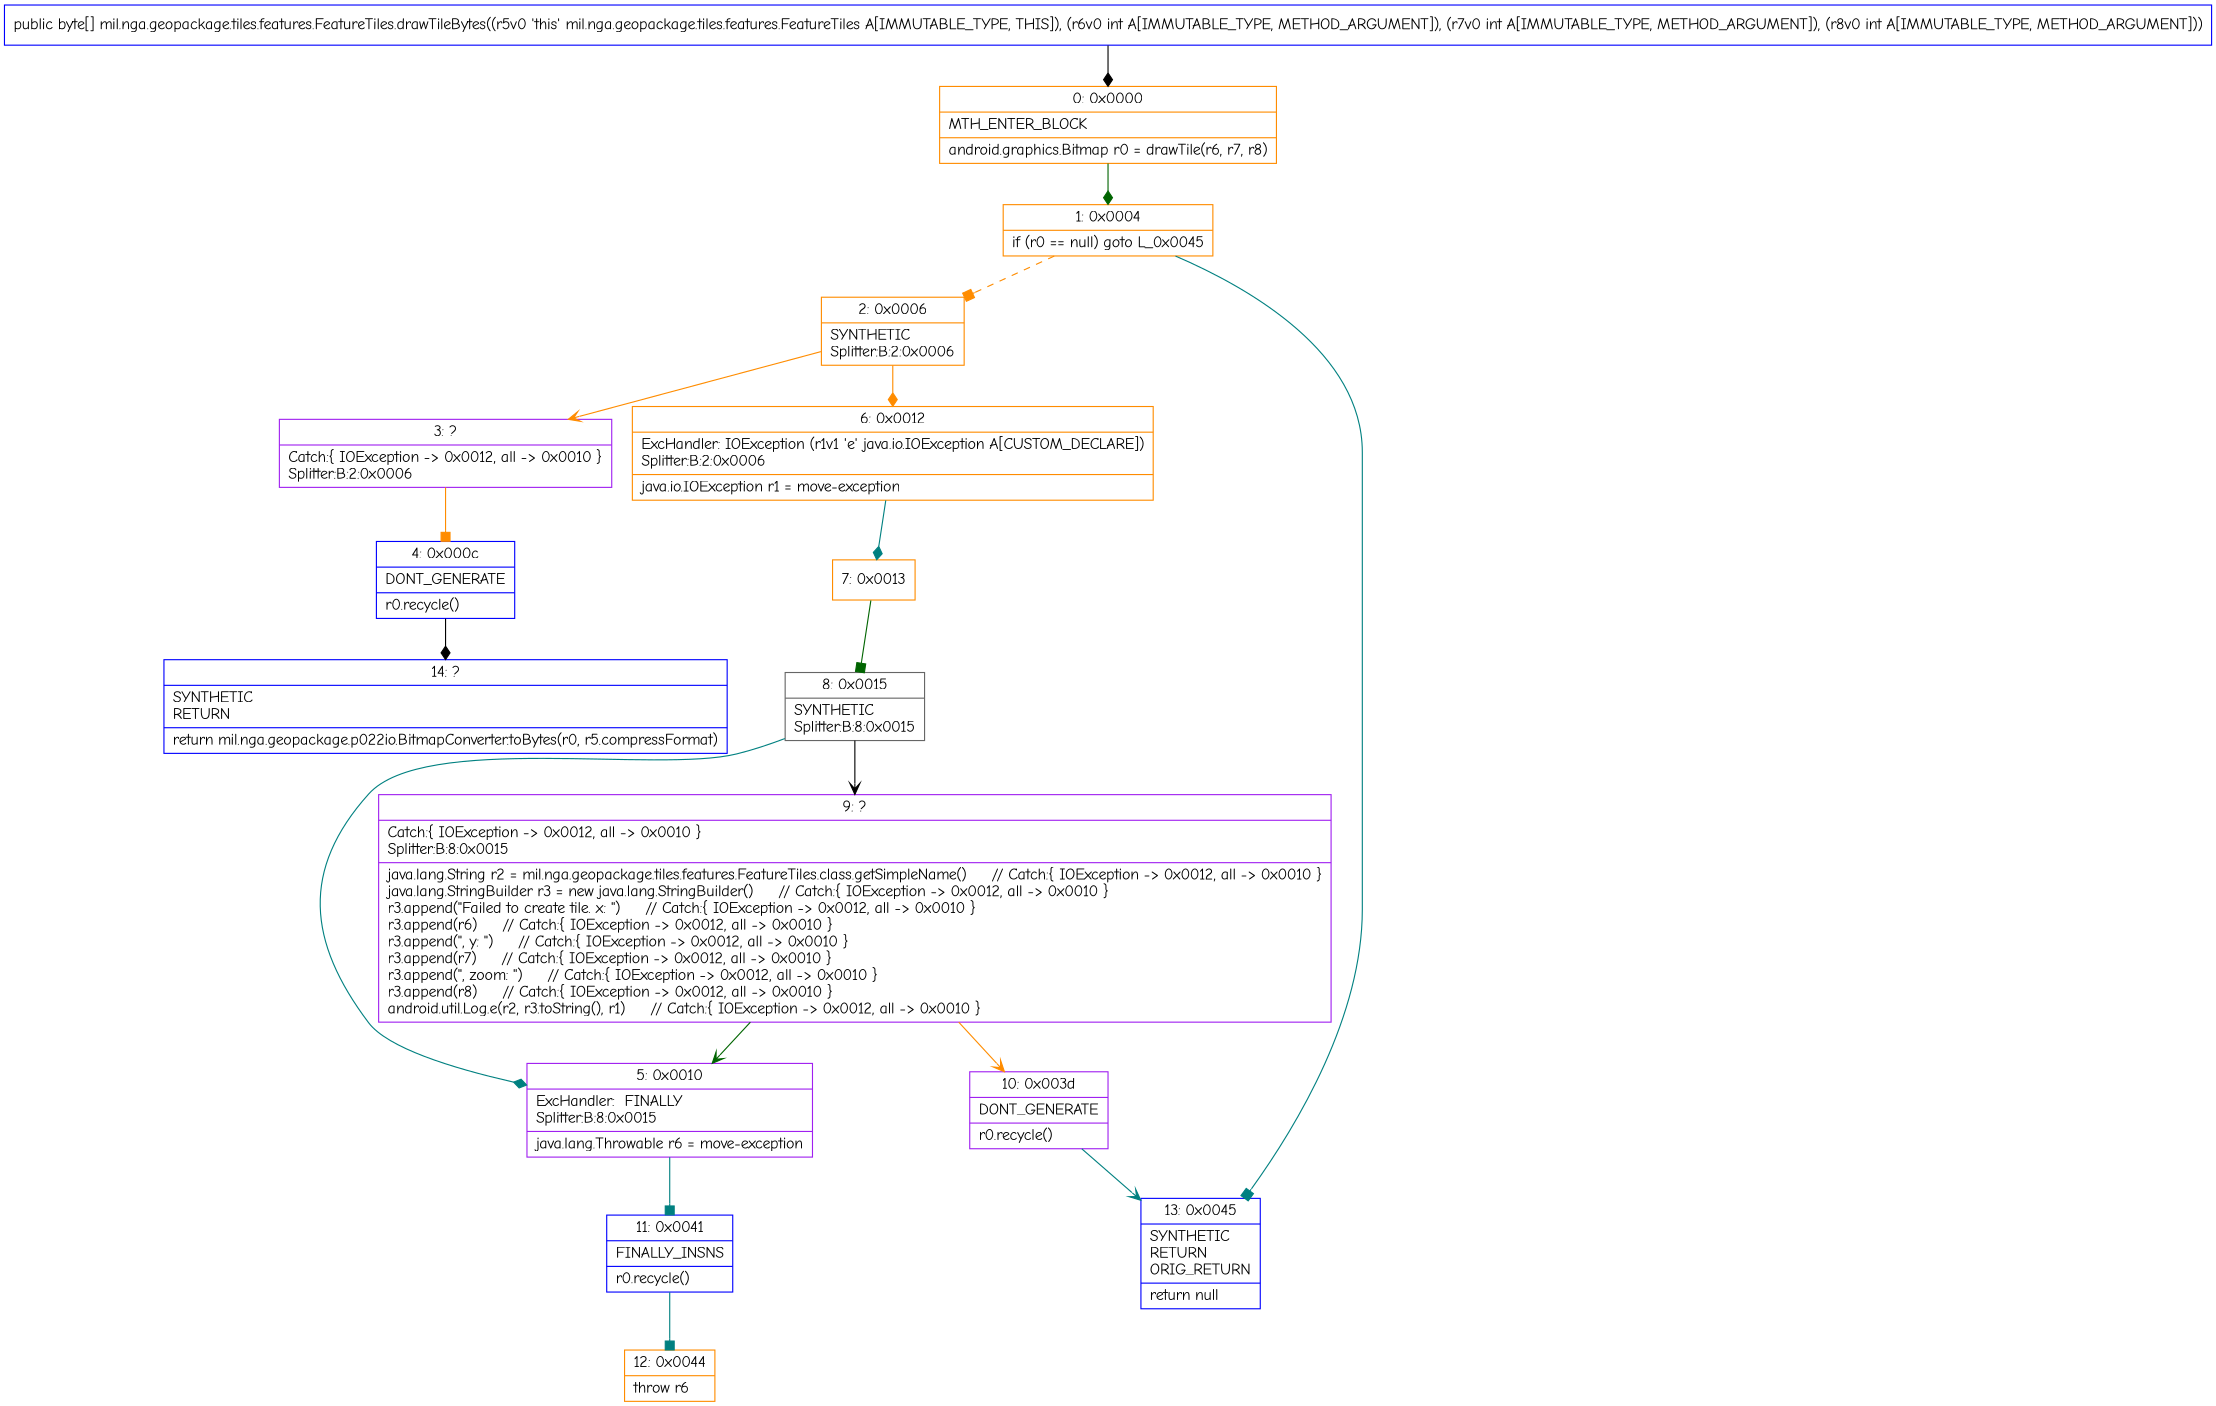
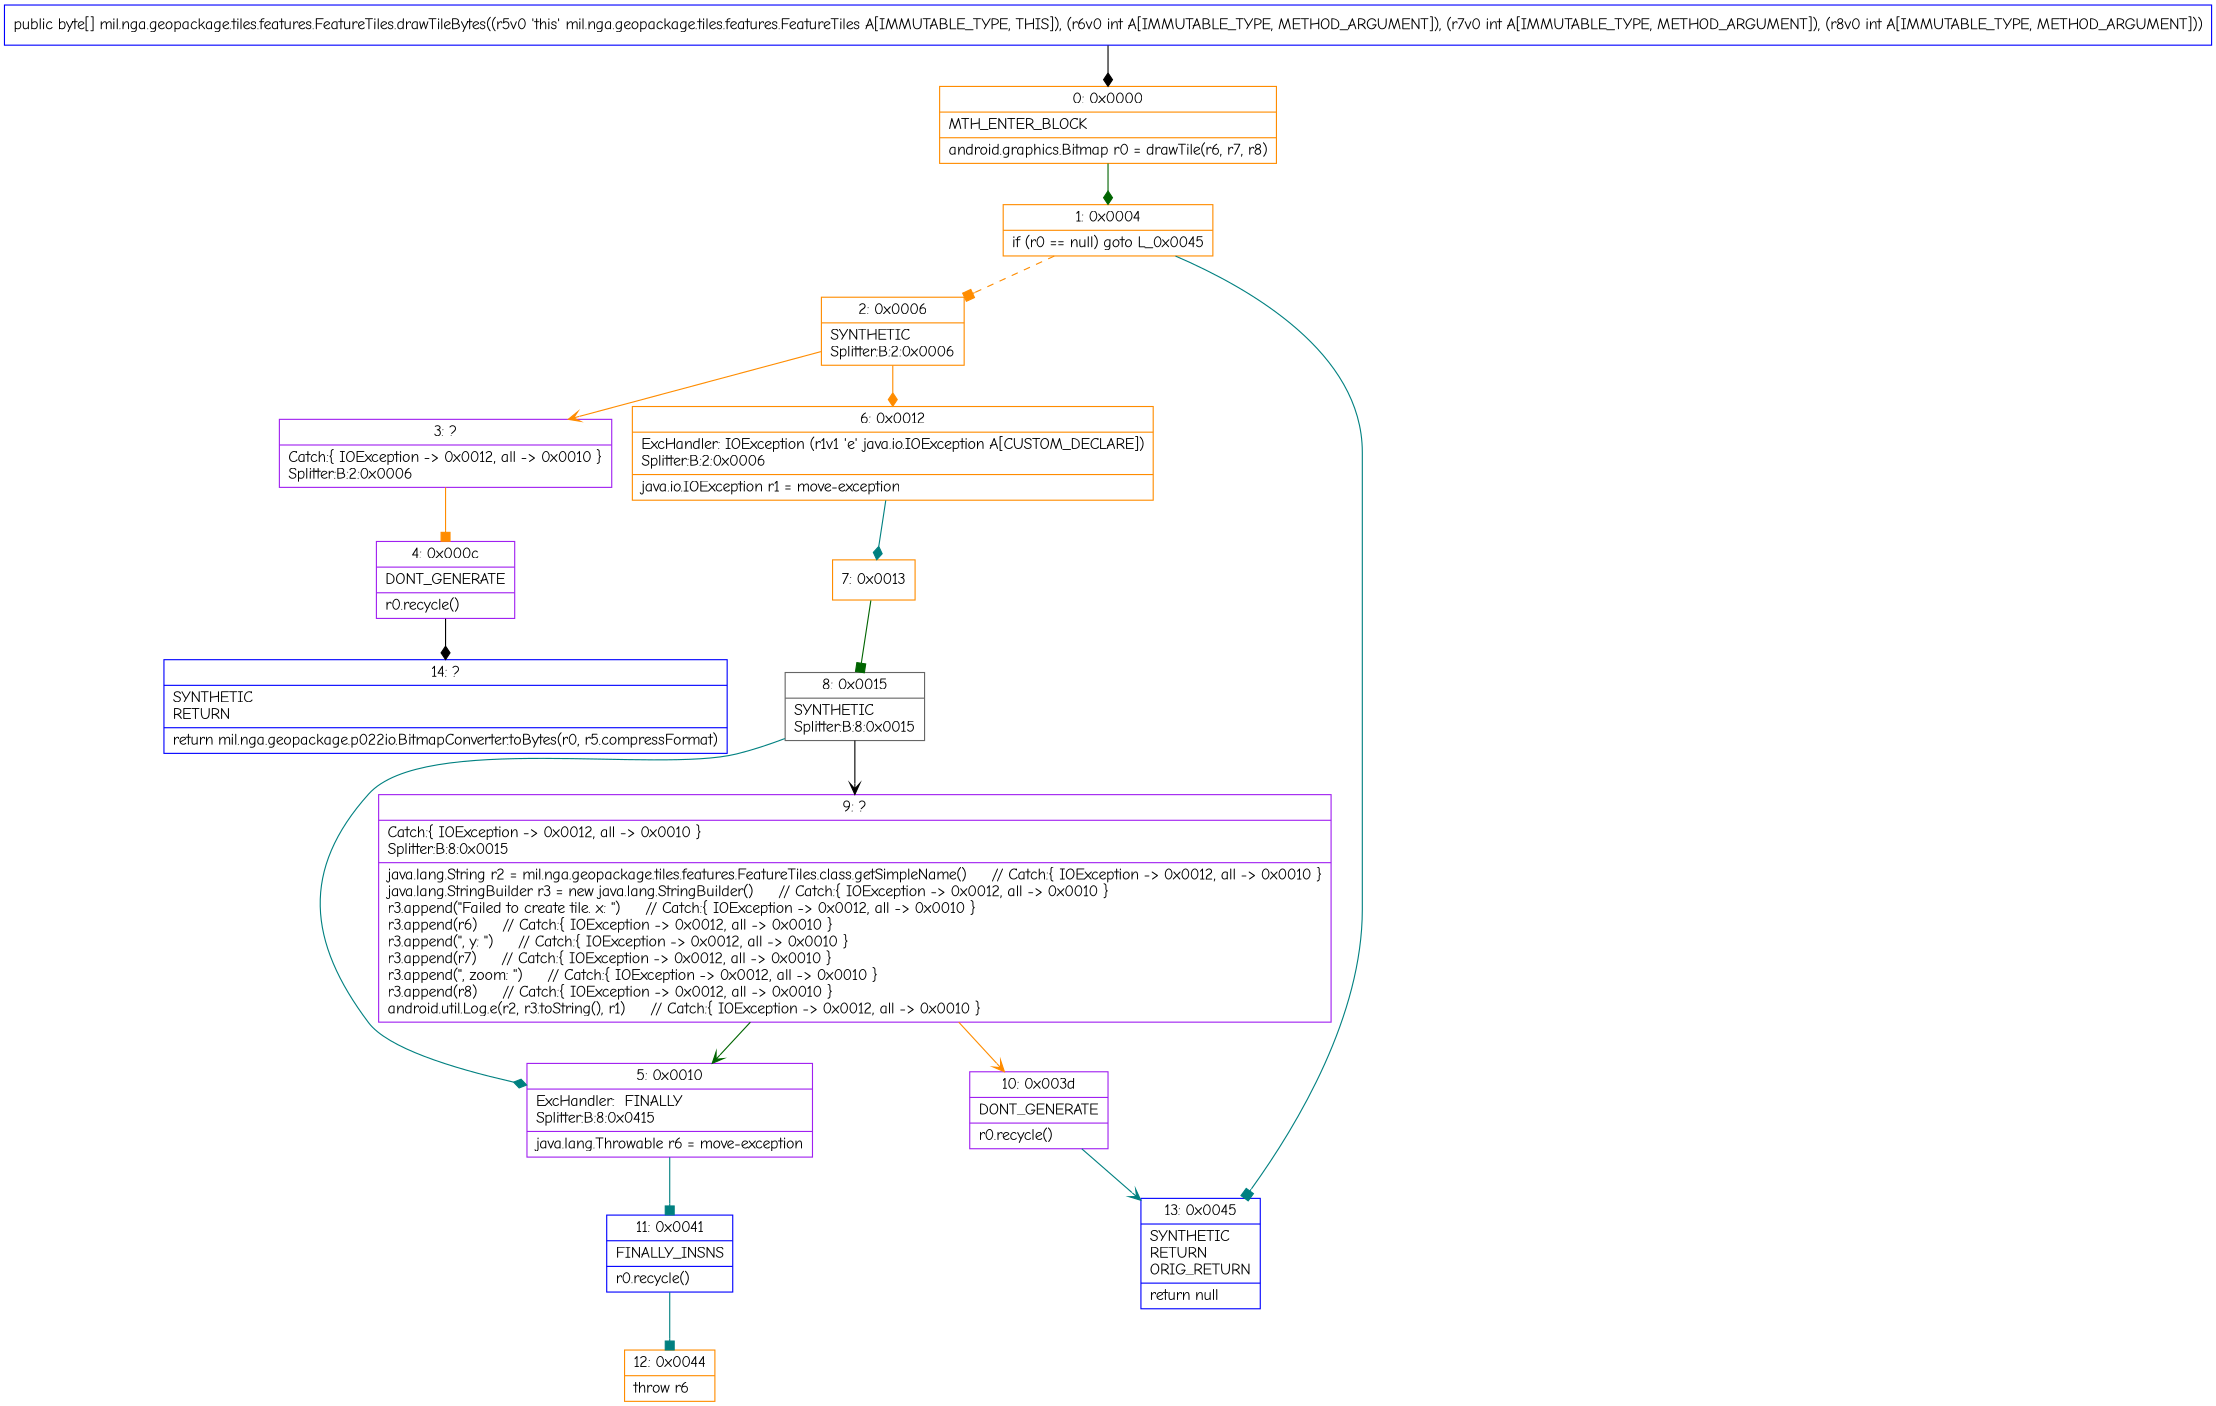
node "4: 0x000c": color blue -> purple
node "5: 0x0010": text "Splitter:B:8:0x0015" -> "Splitter:B:8:0x0415"
